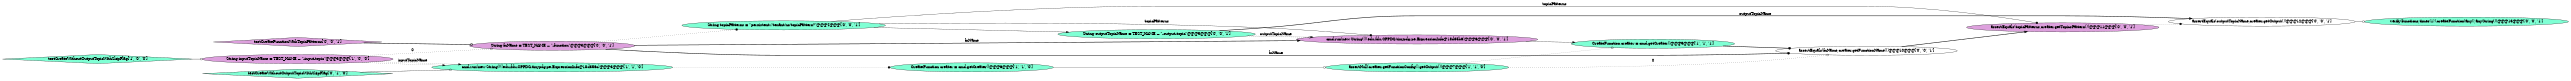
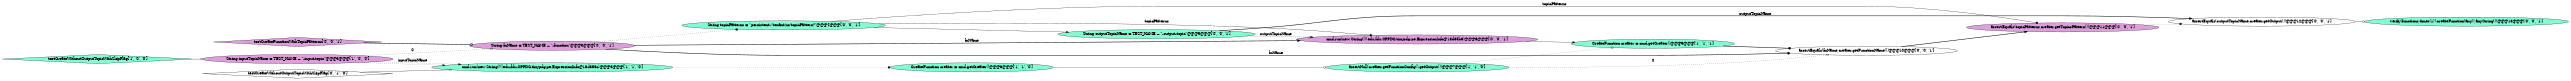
node "testCreateWithoutOutputTopicWithSkipFlag['0', '1', '0']": fillcolor aquamarine -> white
